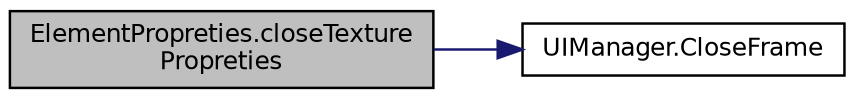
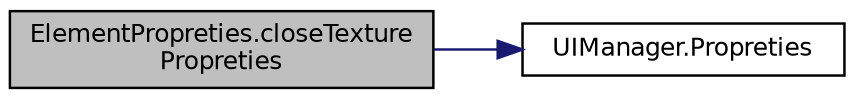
node "UIManager.CloseFrame": label "UIManager.CloseFrame" -> "UIManager.Propreties"
